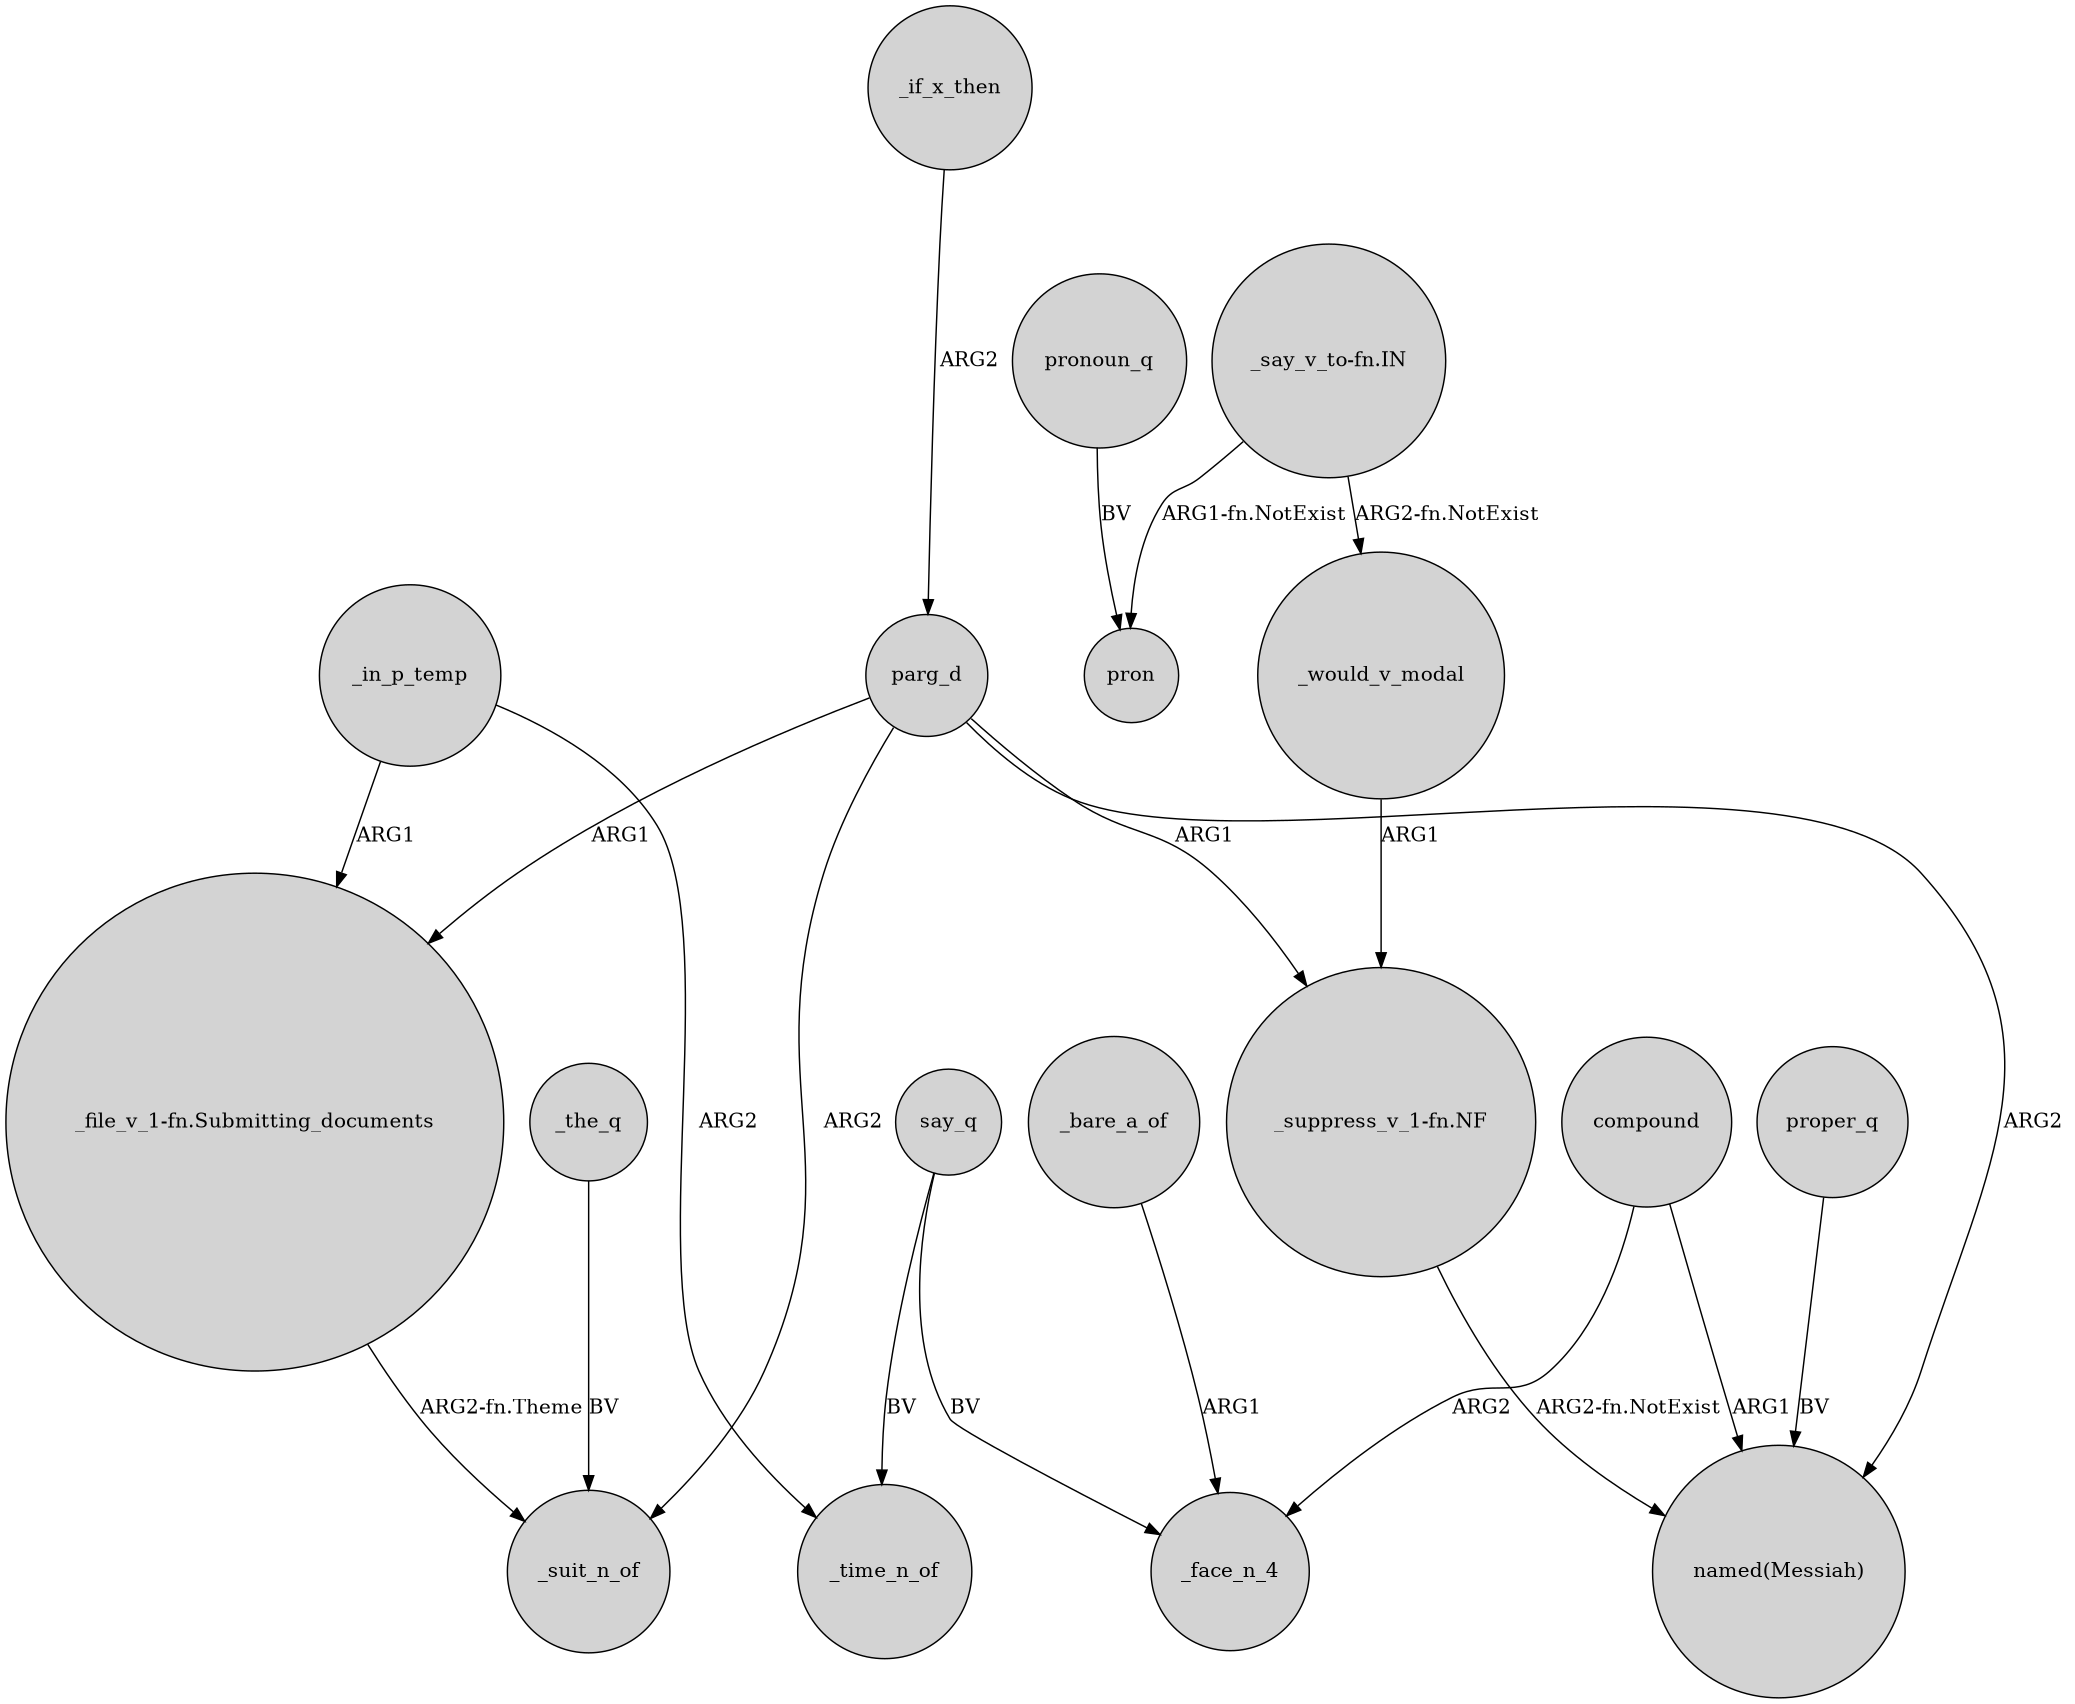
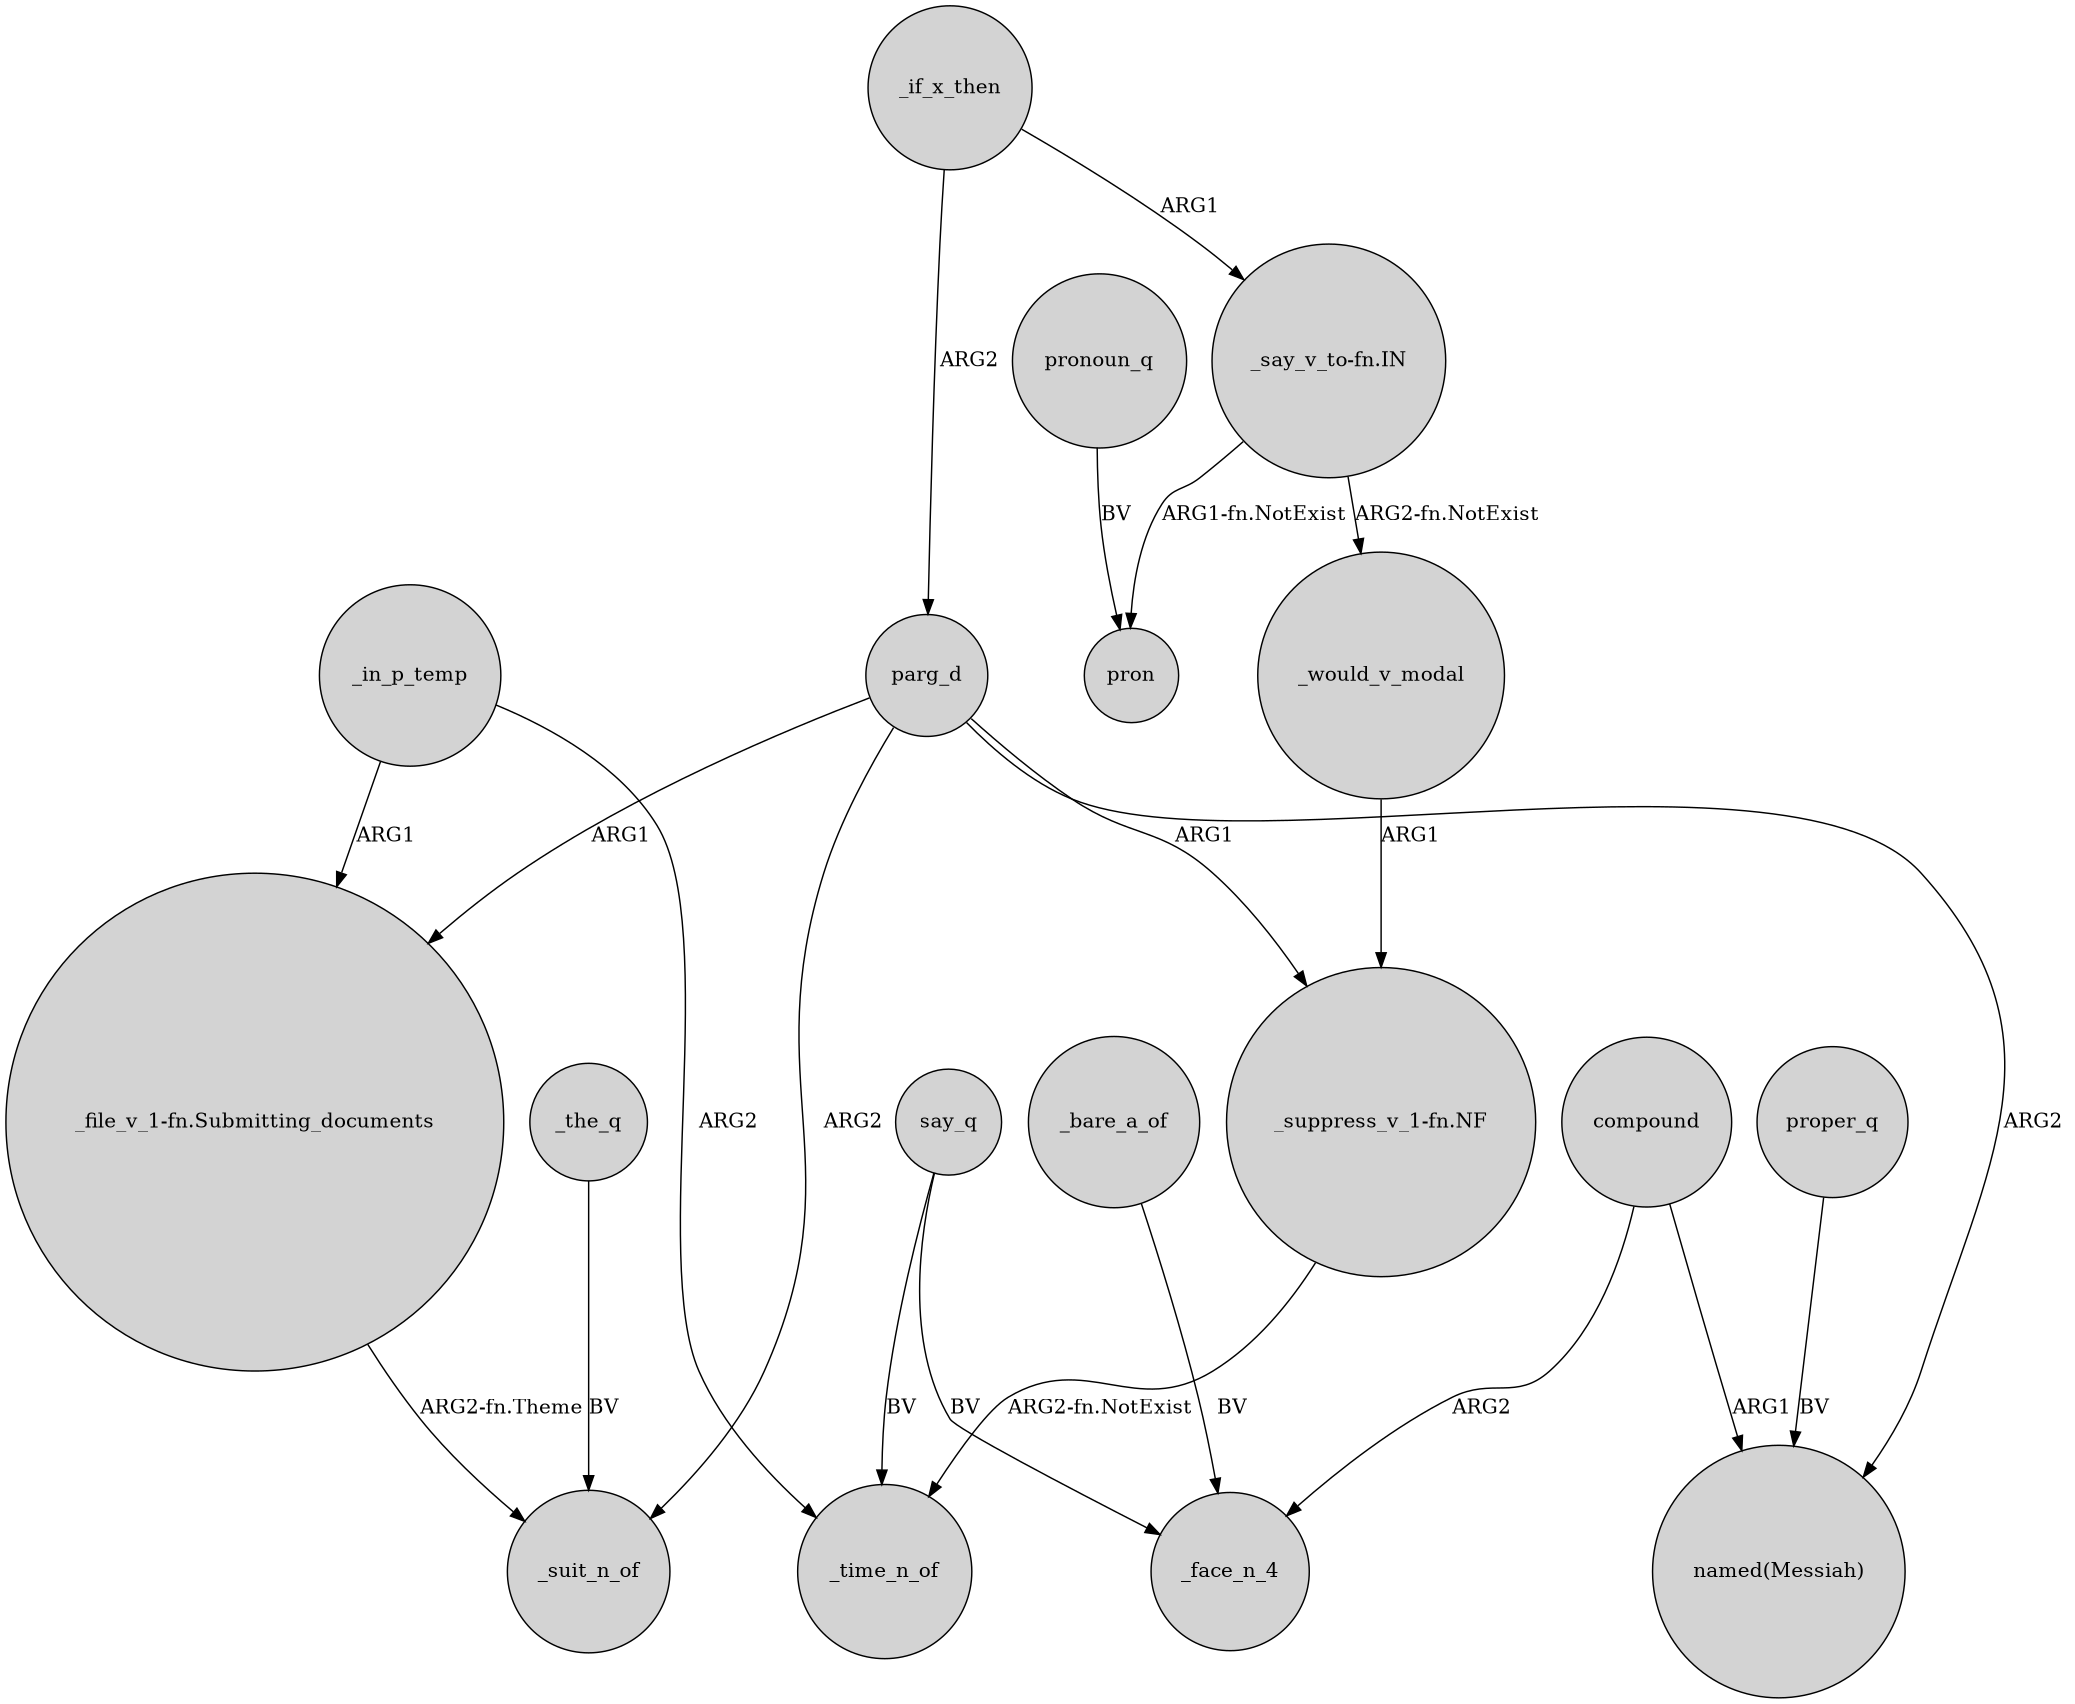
edge "_if_x_then" -> "_say_v_to-fn.IN": added, label "ARG1"
edge "_suppress_v_1-fn.NF" -> "named(Messiah)": now "_suppress_v_1-fn.NF" -> "_time_n_of"
edge "_bare_a_of" -> "_face_n_4": label "ARG1" -> "BV"
